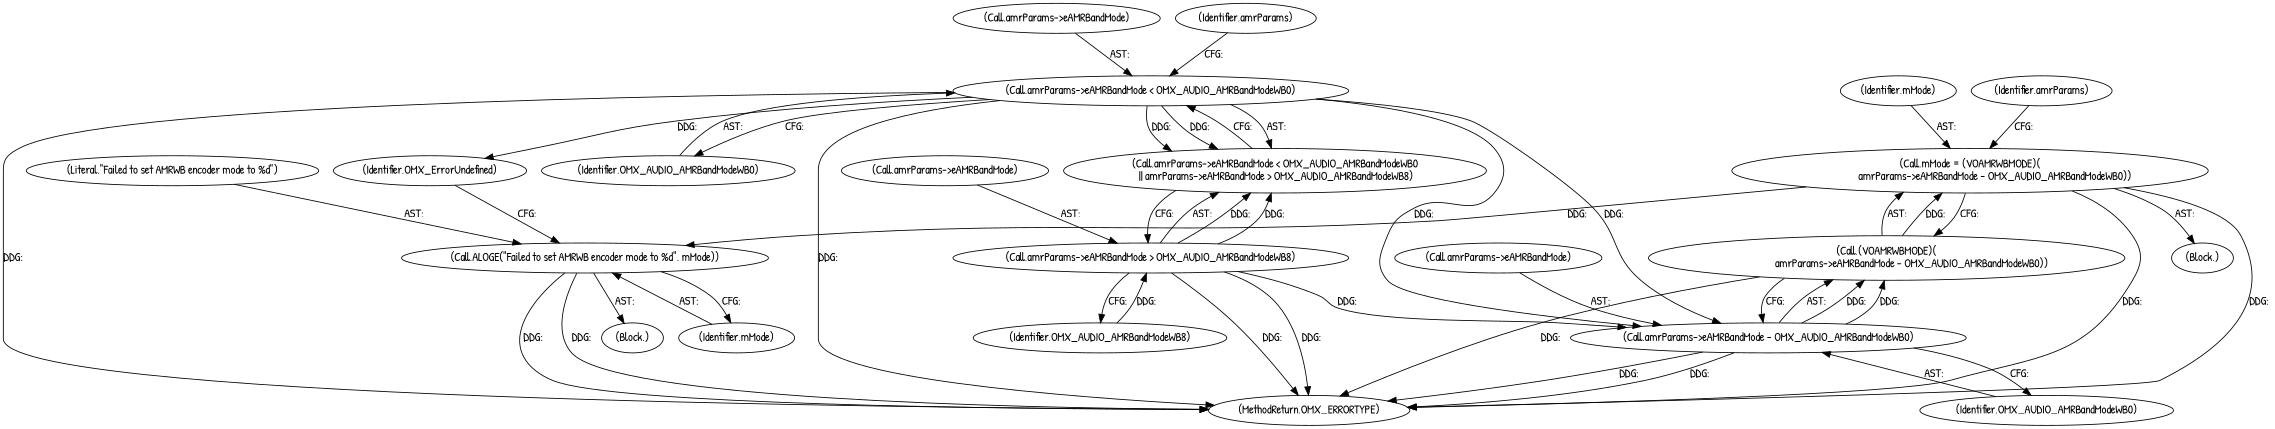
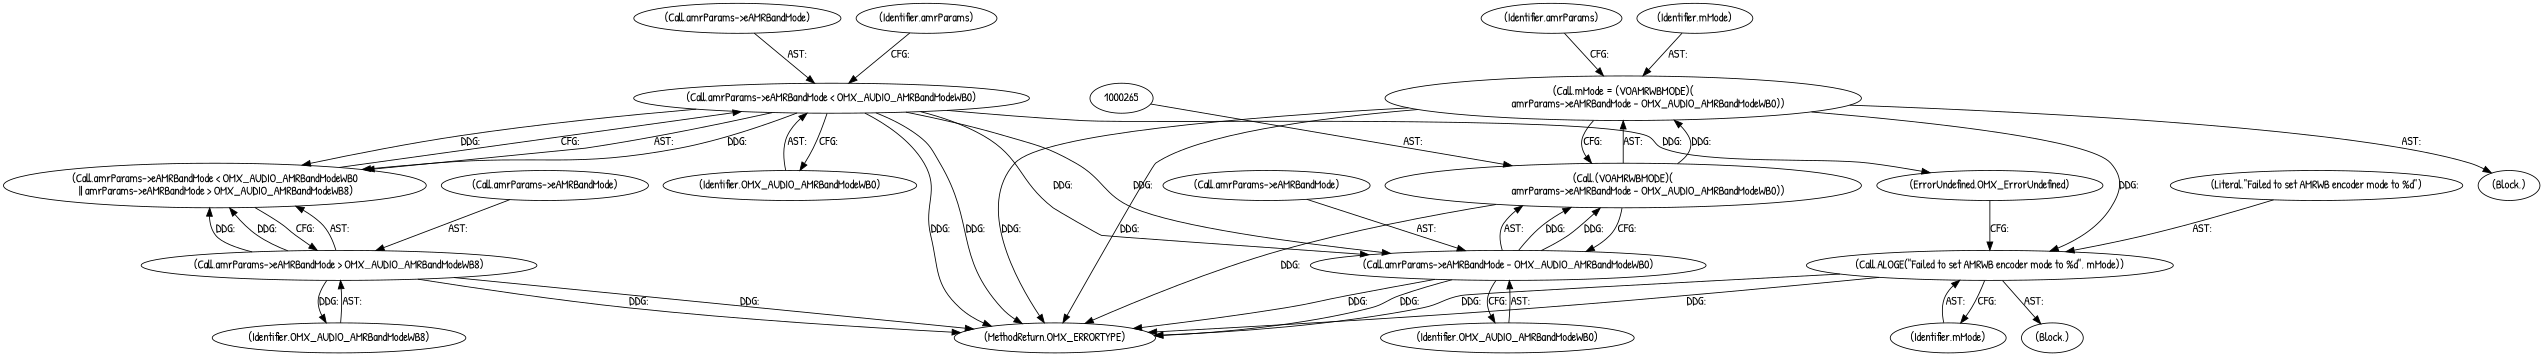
node "1000265": added
node "(Identifier,OMX_ErrorUndefined)": label "(Identifier,OMX_ErrorUndefined)" -> "(ErrorUndefined,OMX_ErrorUndefined)"
edge "(Call,amrParams->eAMRBandMode > OMX_AUDIO_AMRBandModeWB8)" -> "(Identifier,OMX_AUDIO_AMRBandModeWB8)": label "CFG: " -> "DDG: "
edge "(Identifier,OMX_AUDIO_AMRBandModeWB8)" -> "(Call,amrParams->eAMRBandMode > OMX_AUDIO_AMRBandModeWB8)": label "DDG: " -> "AST: "
edge "(Call,amrParams->eAMRBandMode > OMX_AUDIO_AMRBandModeWB8)" -> "(Call,amrParams->eAMRBandMode - OMX_AUDIO_AMRBandModeWB0)": removed, label "DDG:"
